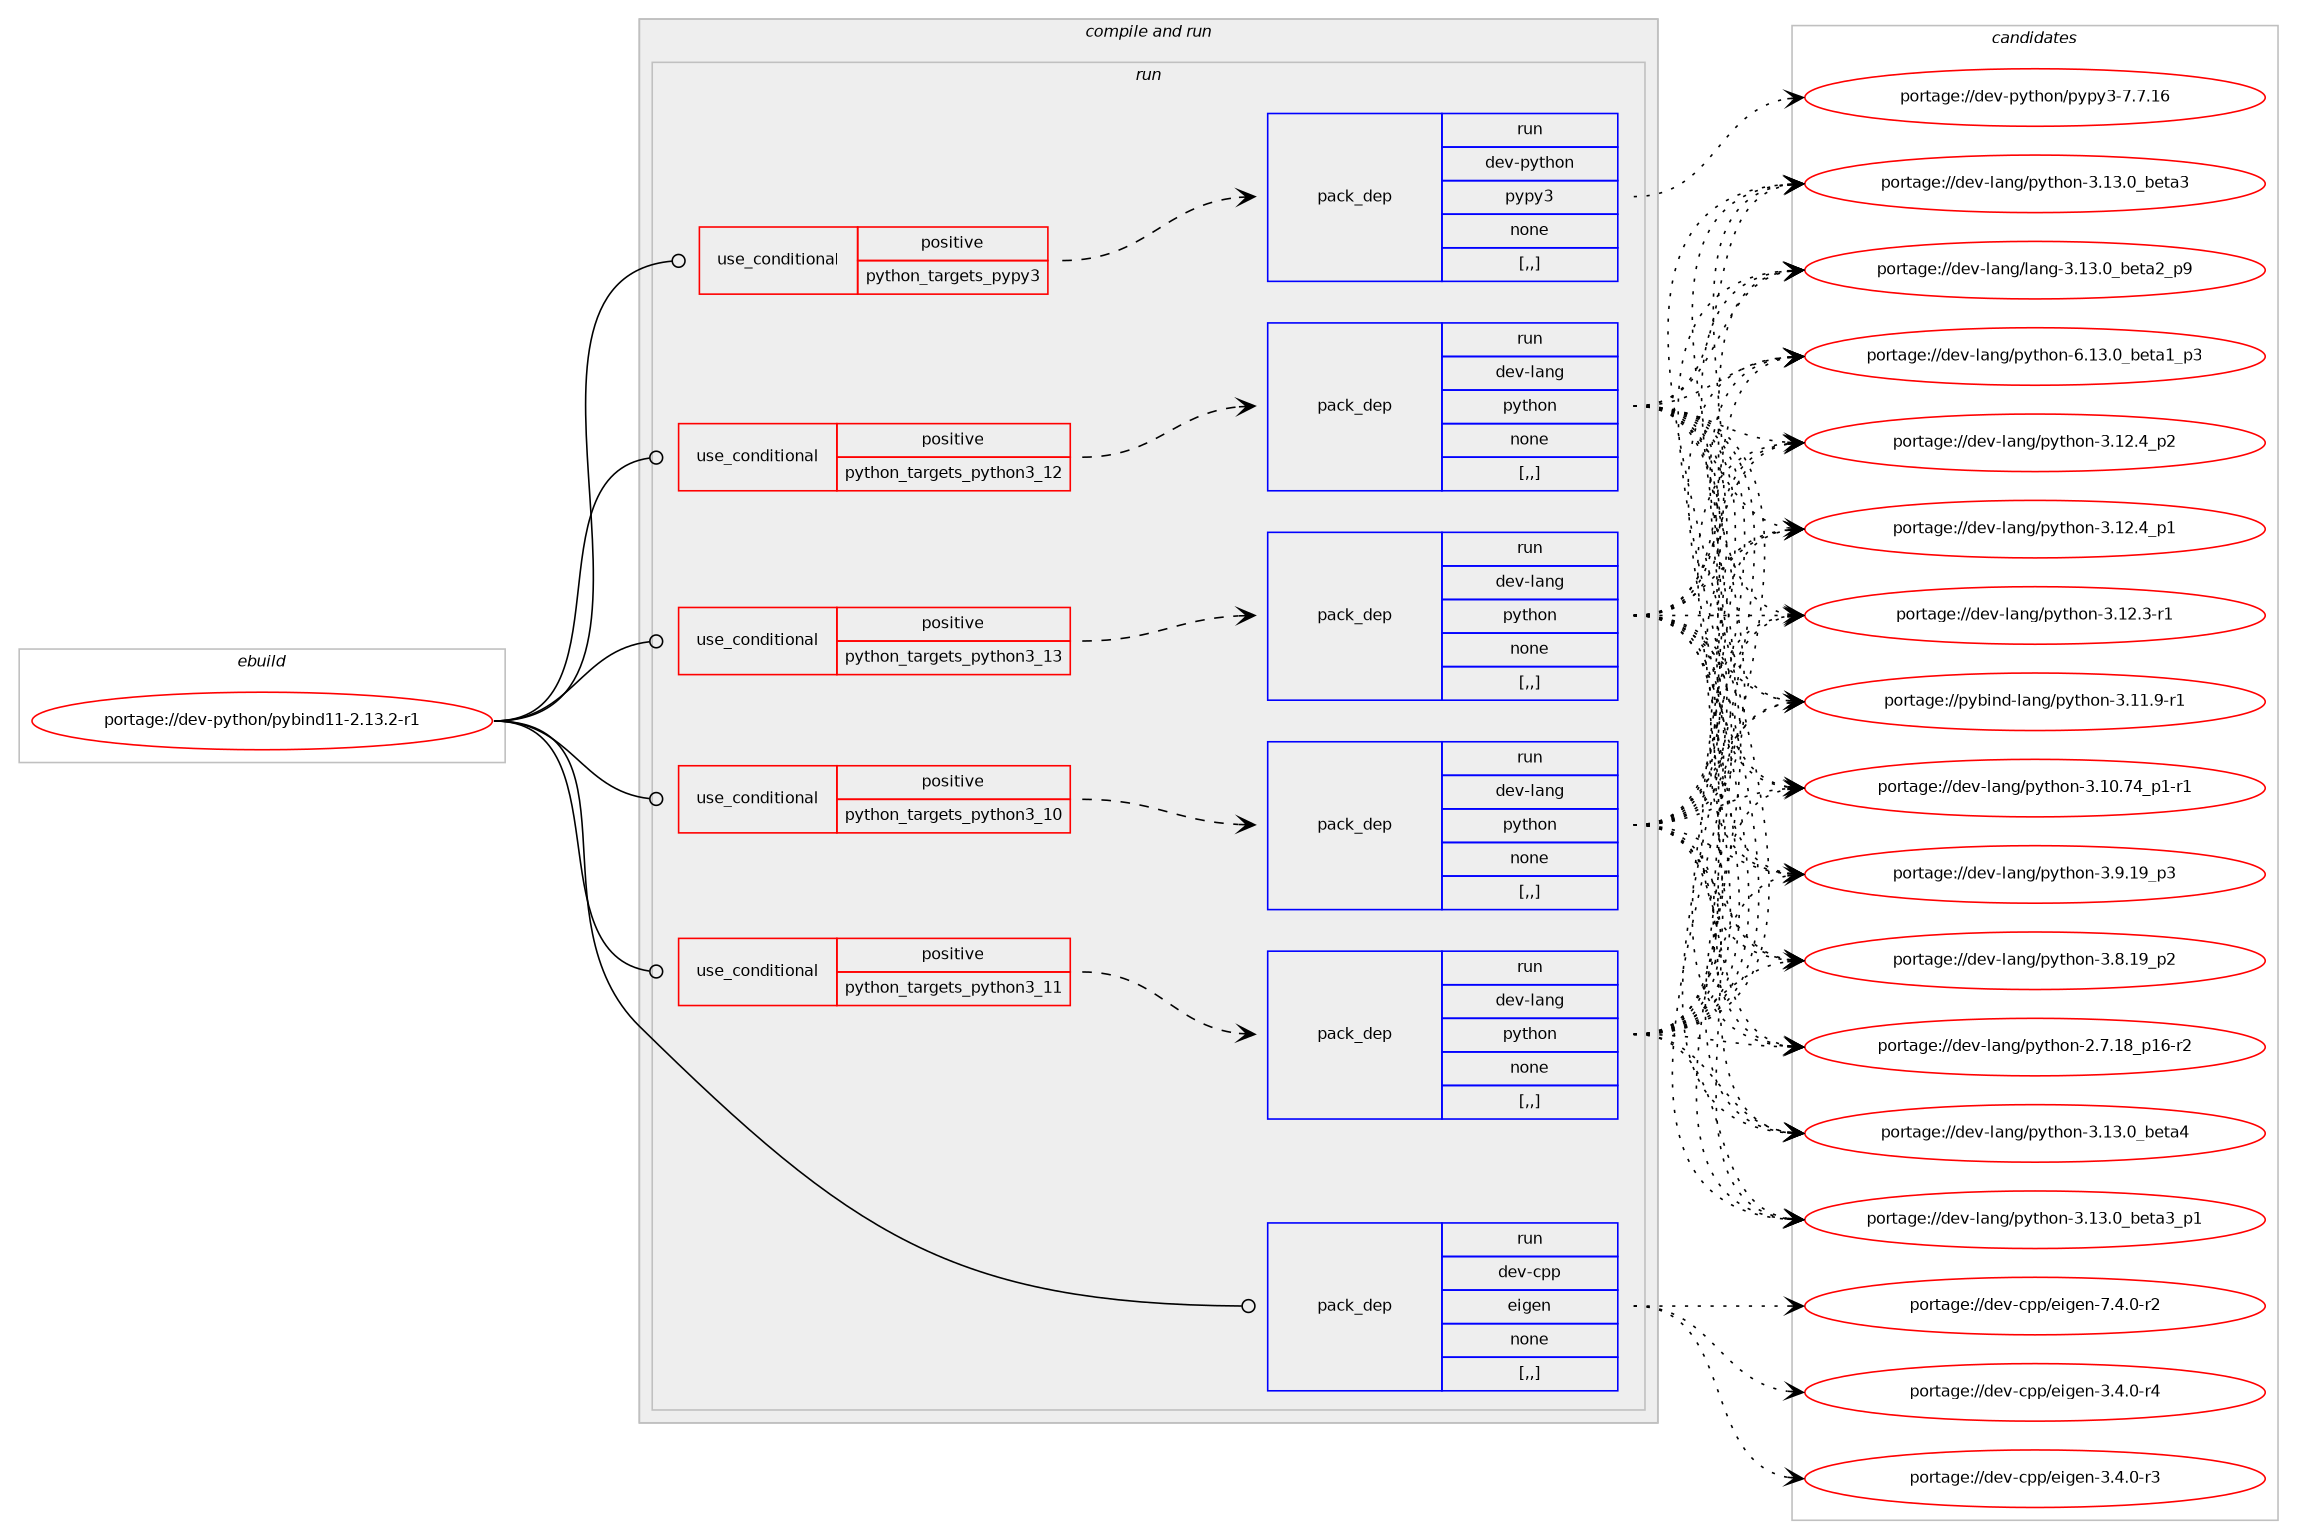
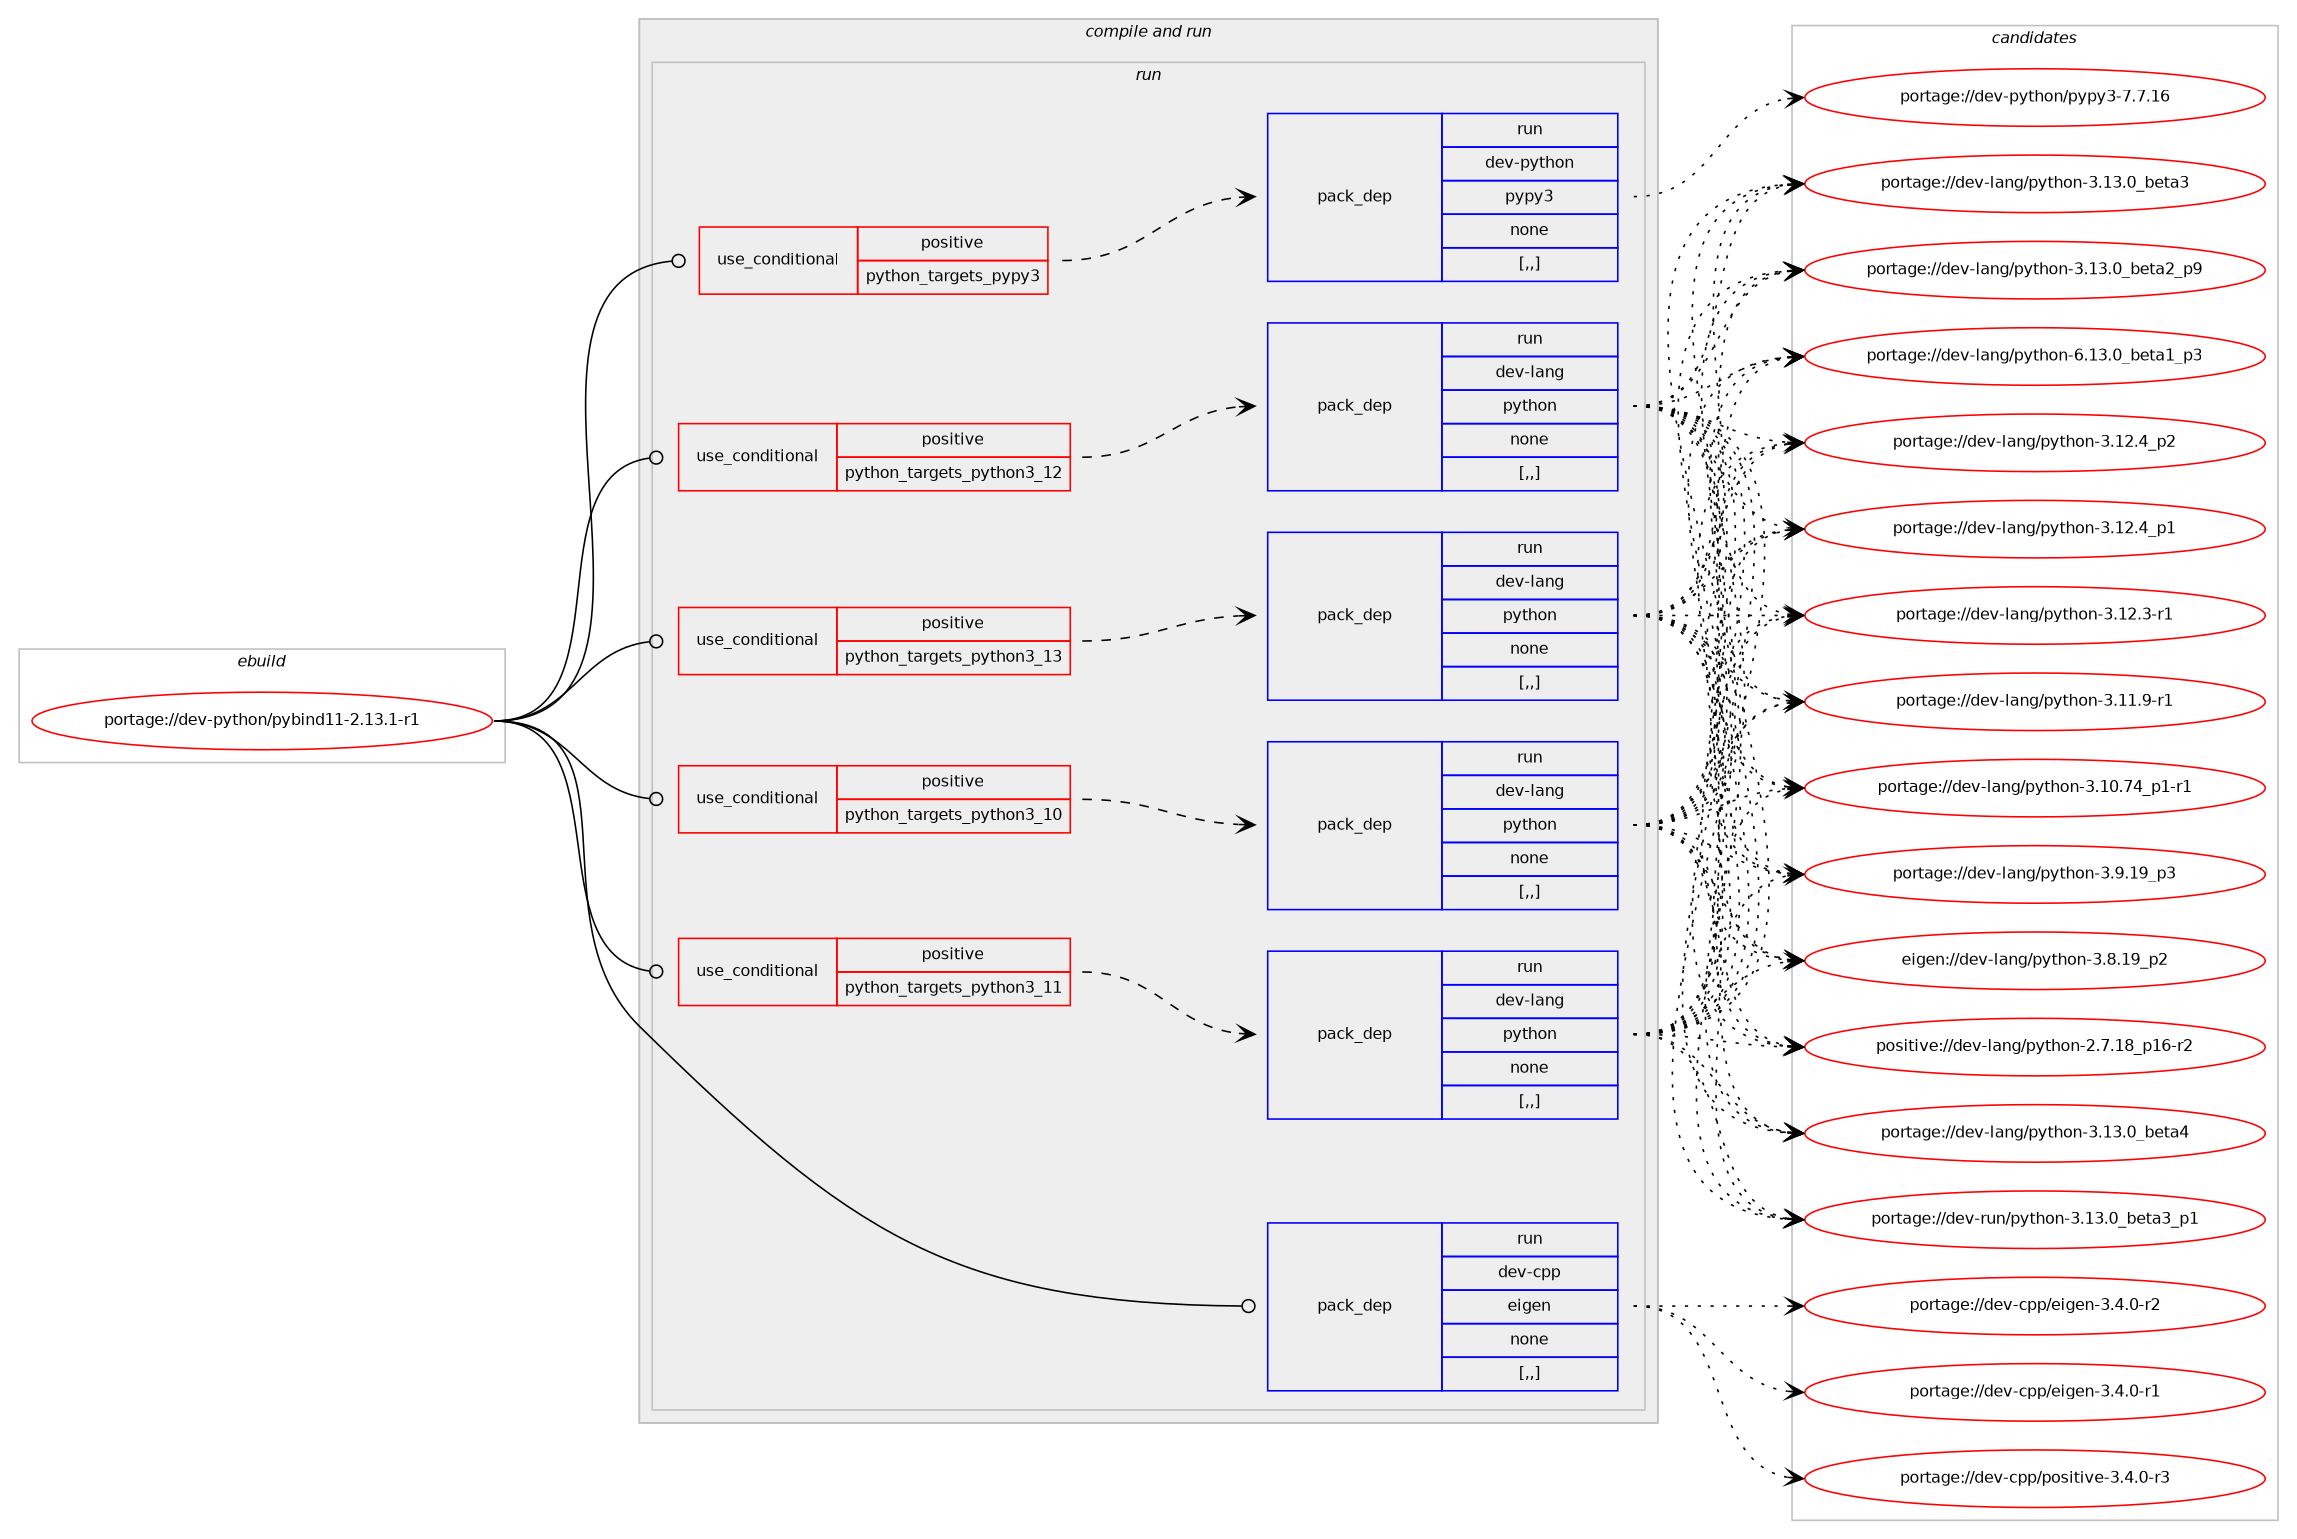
node "portage://dev-lang/lang-3.13.0_beta2_p9": label "portage://dev-lang/lang-3.13.0_beta2_p9" -> "portage://dev-lang/python-3.13.0_beta2_p9"
node "portage://pybind-lang/python-3.11.9-r1": label "portage://pybind-lang/python-3.11.9-r1" -> "portage://dev-lang/python-3.11.9-r1"
node "portage://dev-python/pybind11-2.13.2-r1": label "portage://dev-python/pybind11-2.13.2-r1" -> "portage://dev-python/pybind11-2.13.1-r1"
node "portage://dev-lang/python-3.8.19_p2": label "portage://dev-lang/python-3.8.19_p2" -> "eigen://dev-lang/python-3.8.19_p2"
node "portage://dev-lang/python-2.7.18_p16-r2": label "portage://dev-lang/python-2.7.18_p16-r2" -> "positive://dev-lang/python-2.7.18_p16-r2"
node "portage://dev-lang/python-3.13.0_beta3_p1": label "portage://dev-lang/python-3.13.0_beta3_p1" -> "portage://dev-run/python-3.13.0_beta3_p1"
node "portage://dev-cpp/eigen-7.4.0-r2": label "portage://dev-cpp/eigen-7.4.0-r2" -> "portage://dev-cpp/eigen-3.4.0-r2"
node "portage://dev-cpp/eigen-3.4.0-r4": label "portage://dev-cpp/eigen-3.4.0-r4" -> "portage://dev-cpp/eigen-3.4.0-r1"
node "portage://dev-cpp/eigen-3.4.0-r3": label "portage://dev-cpp/eigen-3.4.0-r3" -> "portage://dev-cpp/positive-3.4.0-r3"
